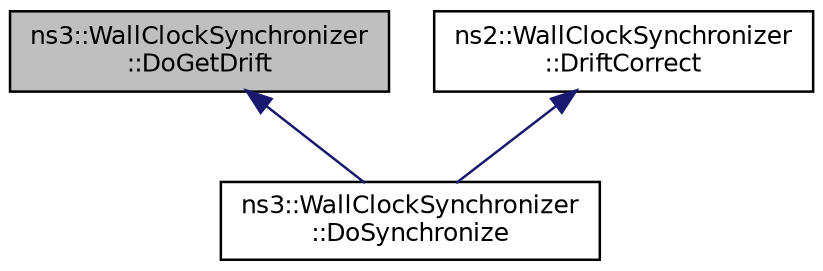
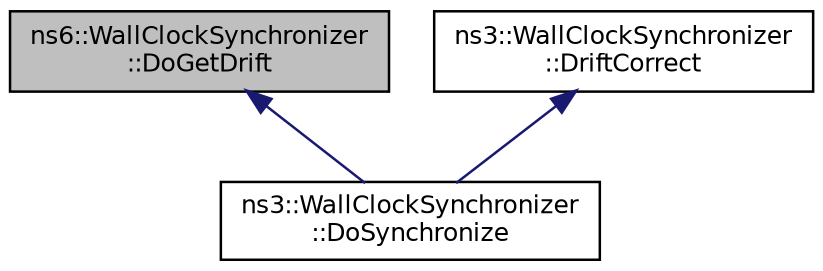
node "ns3::WallClockSynchronizer ::DoGetDrift": label "ns3::WallClockSynchronizer ::DoGetDrift" -> "ns6::WallClockSynchronizer ::DoGetDrift"
node "ns2::WallClockSynchronizer ::DriftCorrect": label "ns2::WallClockSynchronizer ::DriftCorrect" -> "ns3::WallClockSynchronizer ::DriftCorrect"
